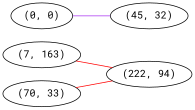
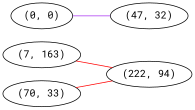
node "(45, 32)": label "(45, 32)" -> "(47, 32)"
